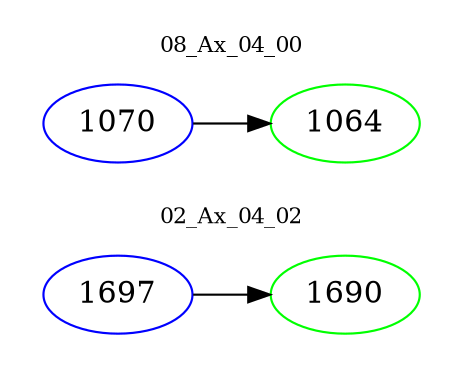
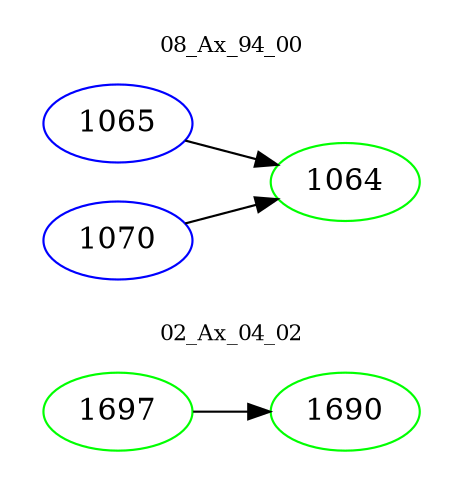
cluster "08_Ax_04_00": label "08_Ax_04_00" -> "08_Ax_94_00"
node "1065": added
node "1697": color blue -> green
